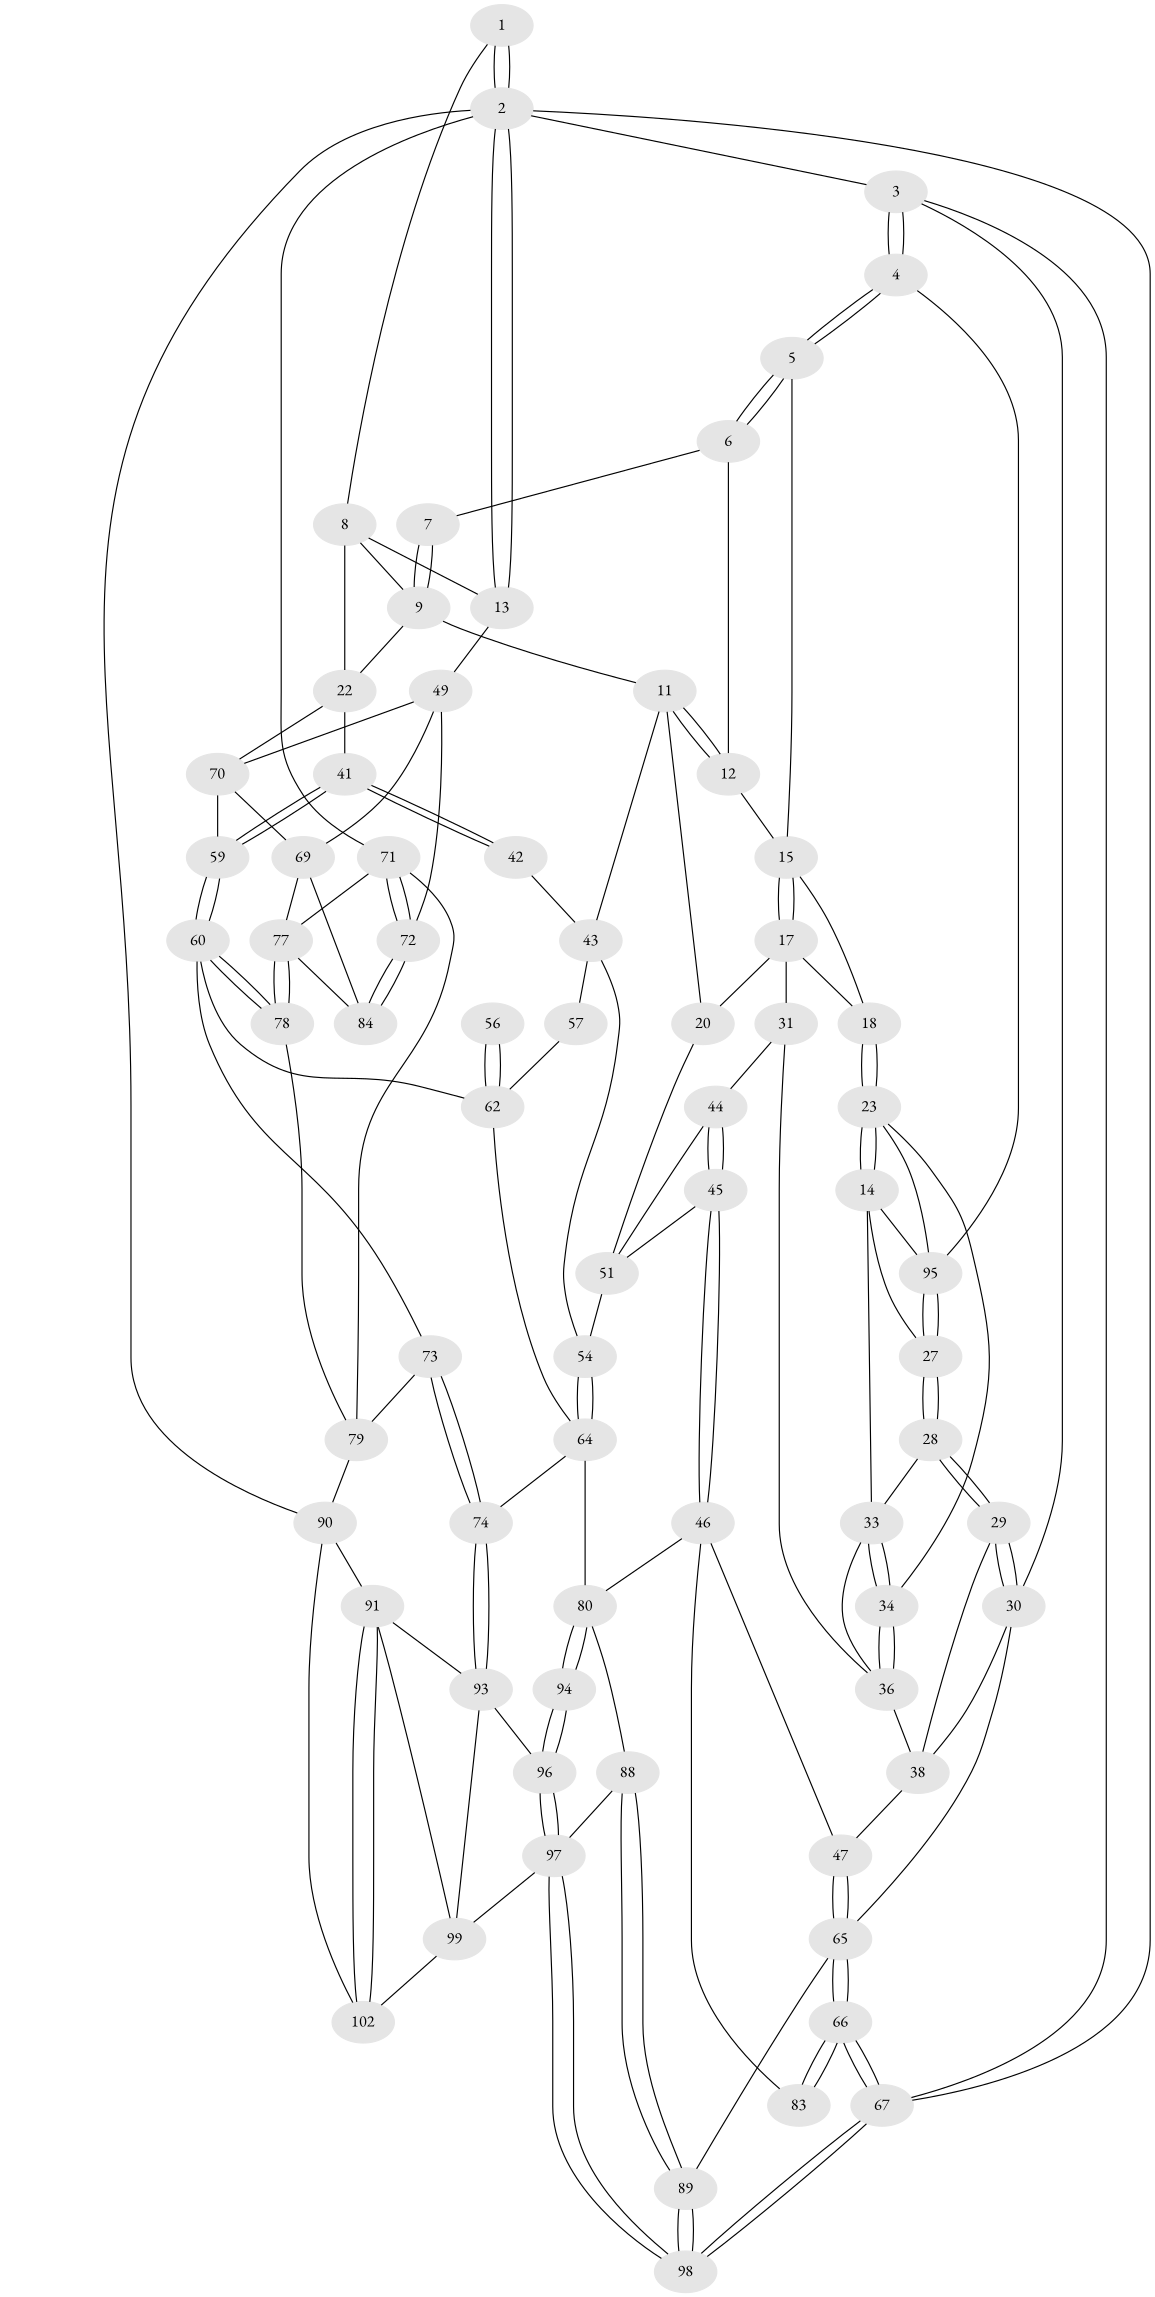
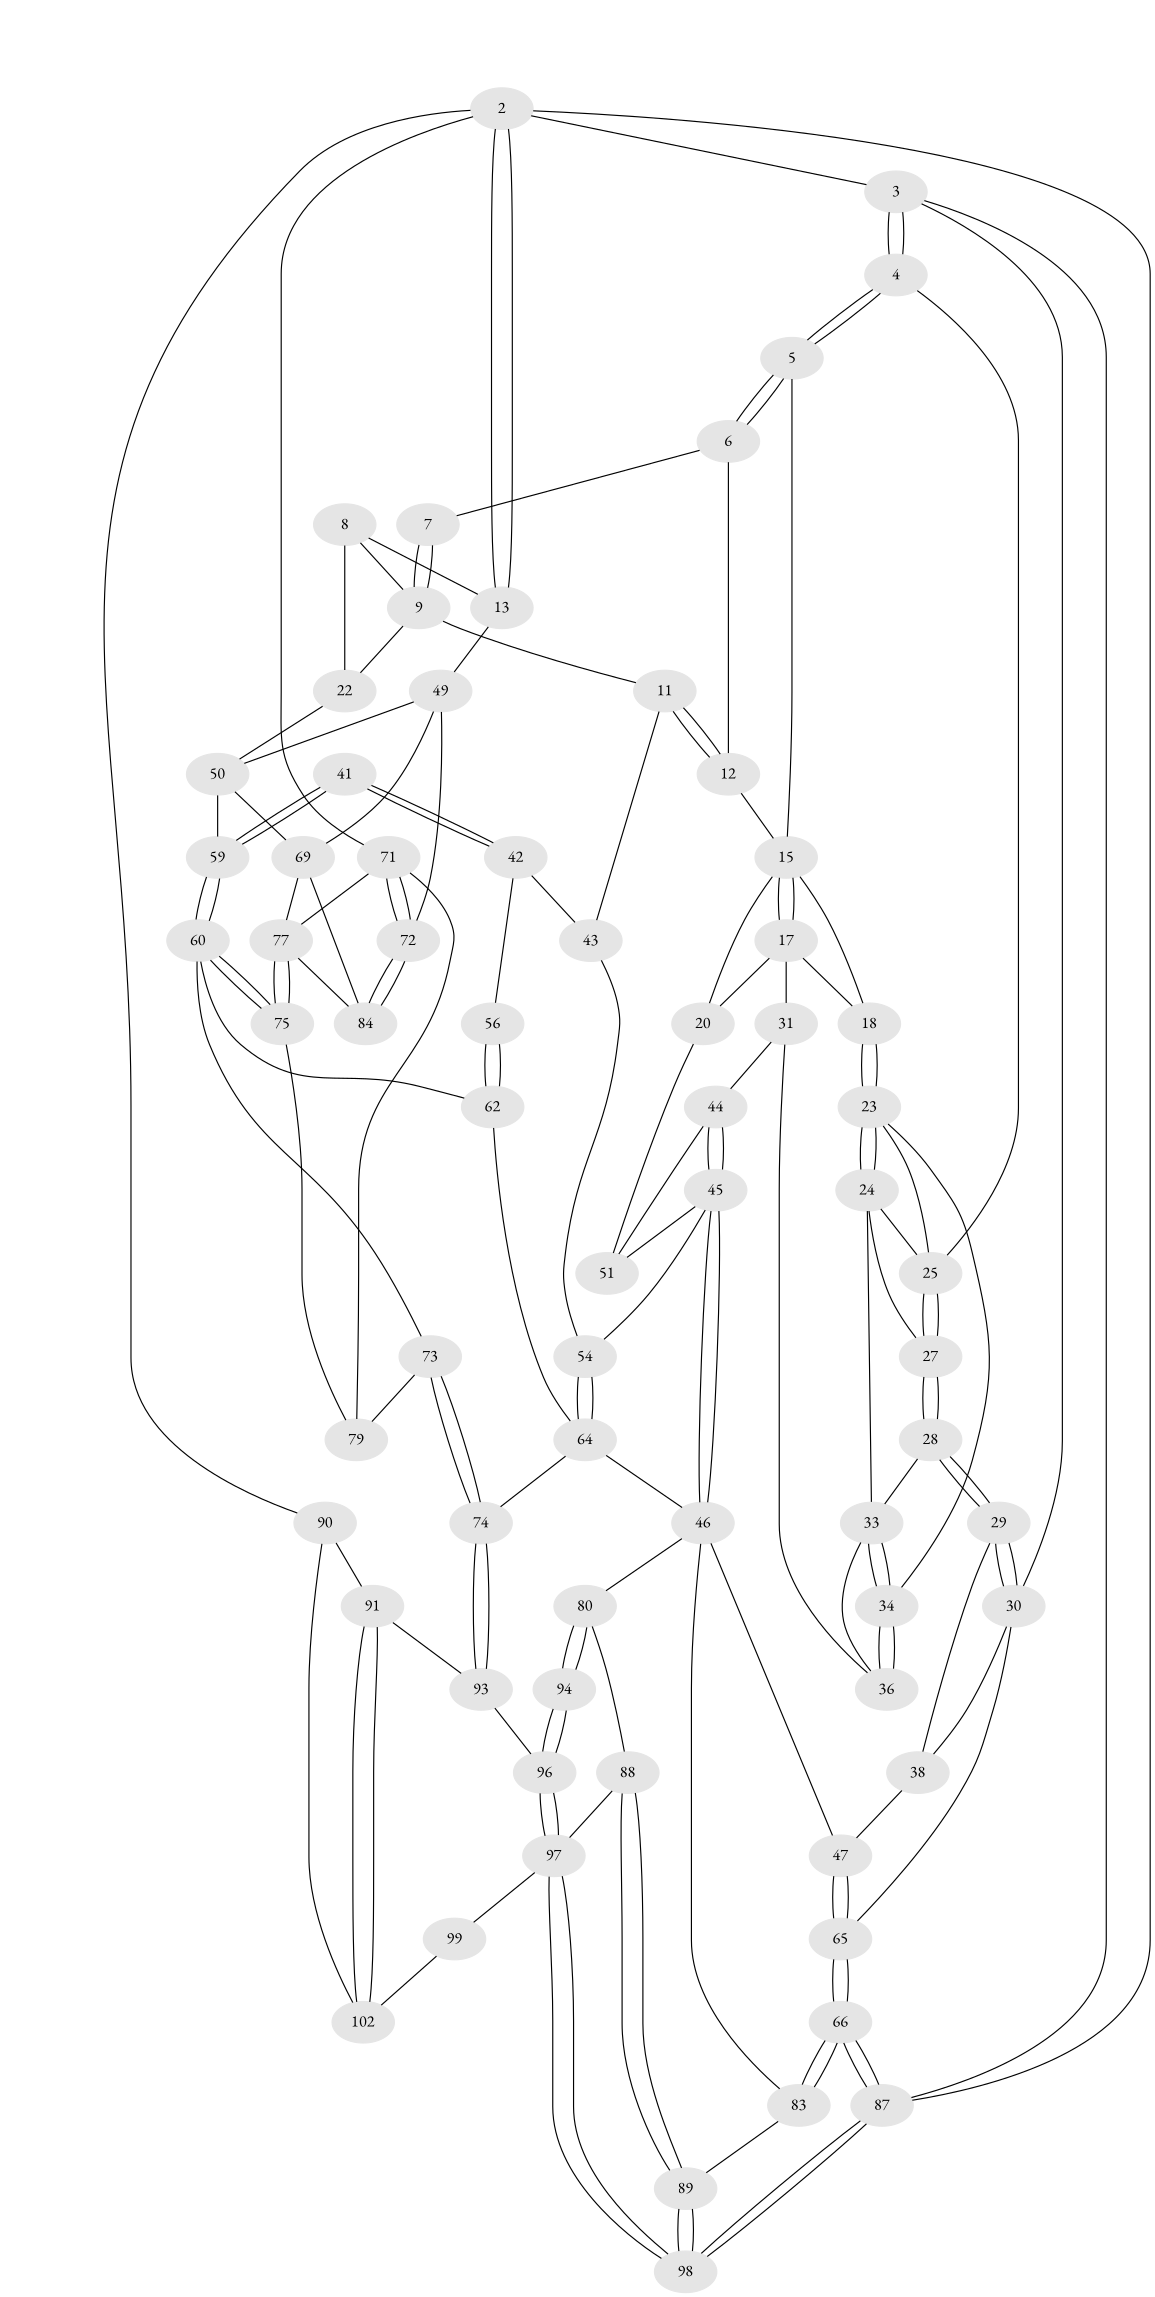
node "1": removed
edge "22" -- "41": removed
node "70": label "70" -> "50"
edge "11" -- "20": now "15" -- "20"
edge "42" -- "56": added
node "78": label "78" -> "75"
node "57": removed
node "14": label "14" -> "24"
node "95": label "95" -> "25"
edge "51" -- "54": now "45" -- "54"
edge "79" -- "90": removed
edge "64" -- "80": now "64" -- "46"
edge "36" -- "38": removed
edge "91" -- "99": removed
edge "93" -- "99": removed
edge "65" -- "89": now "83" -- "89"
node "67": label "67" -> "87"
